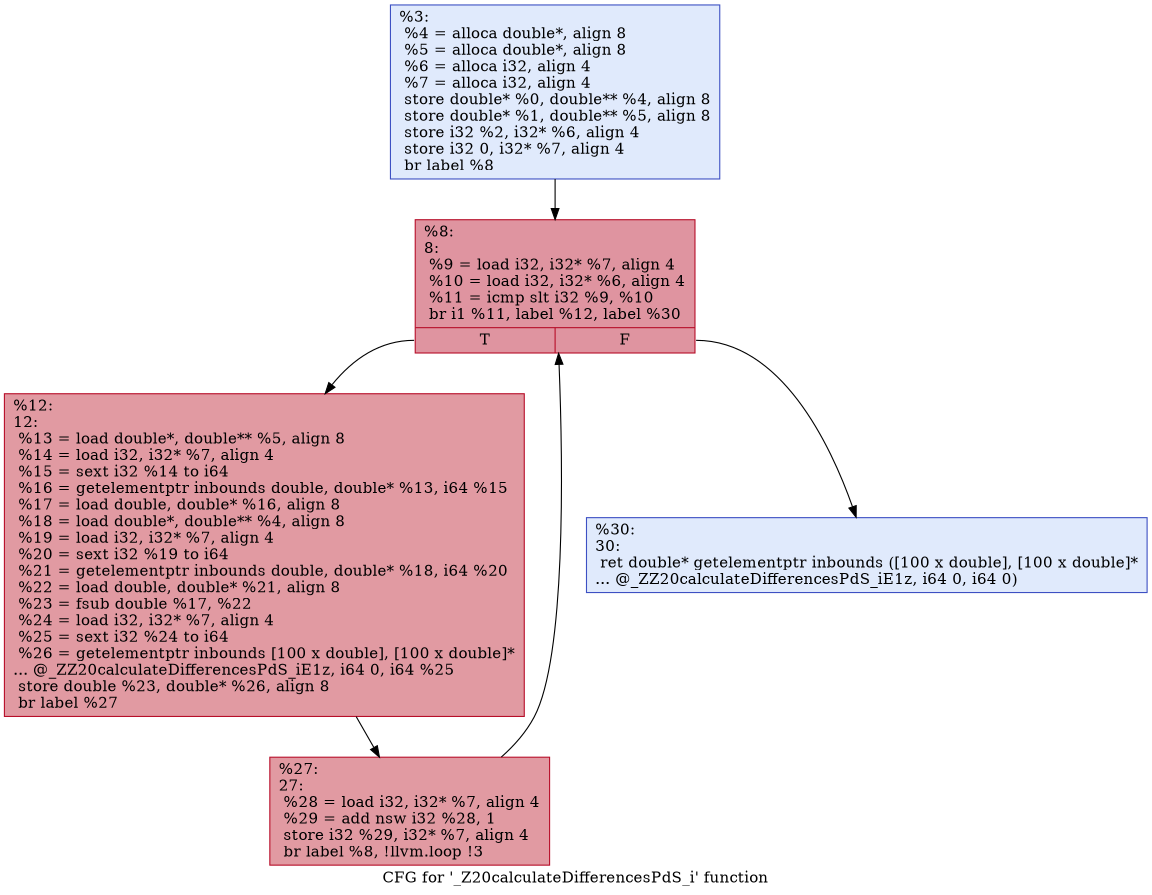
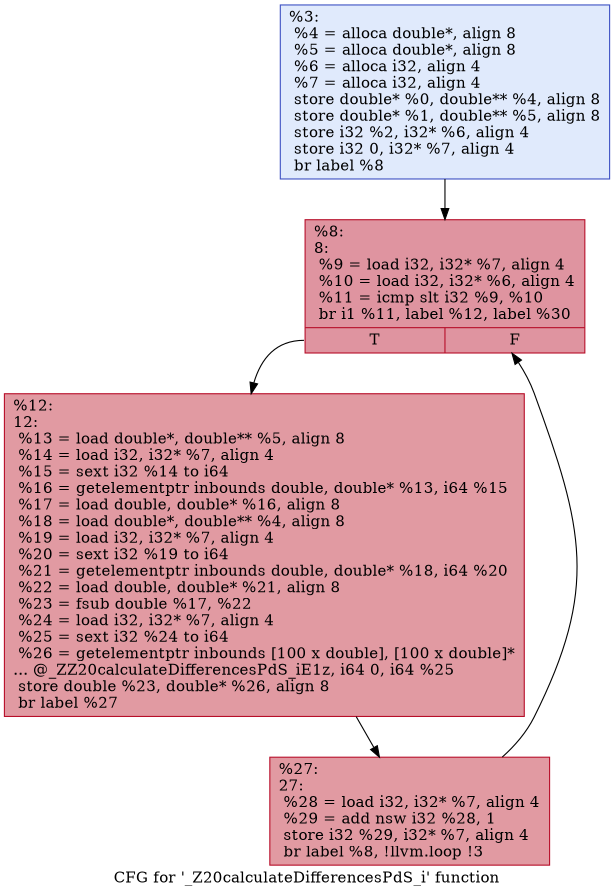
node "%30:": removed
